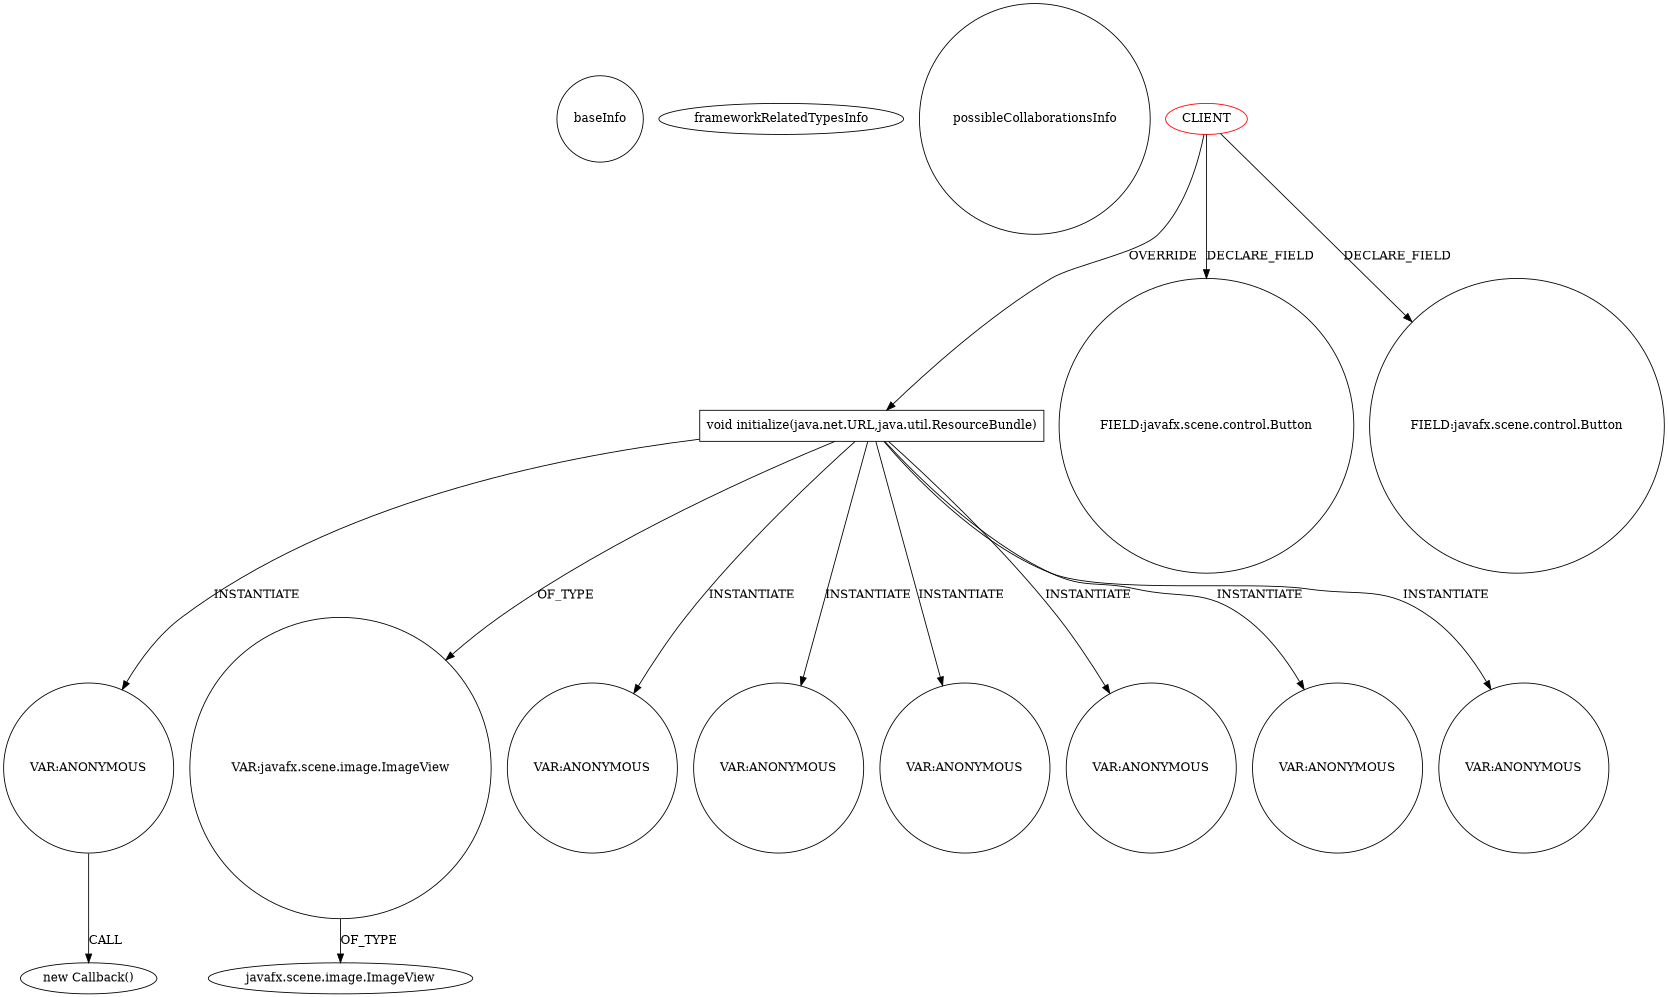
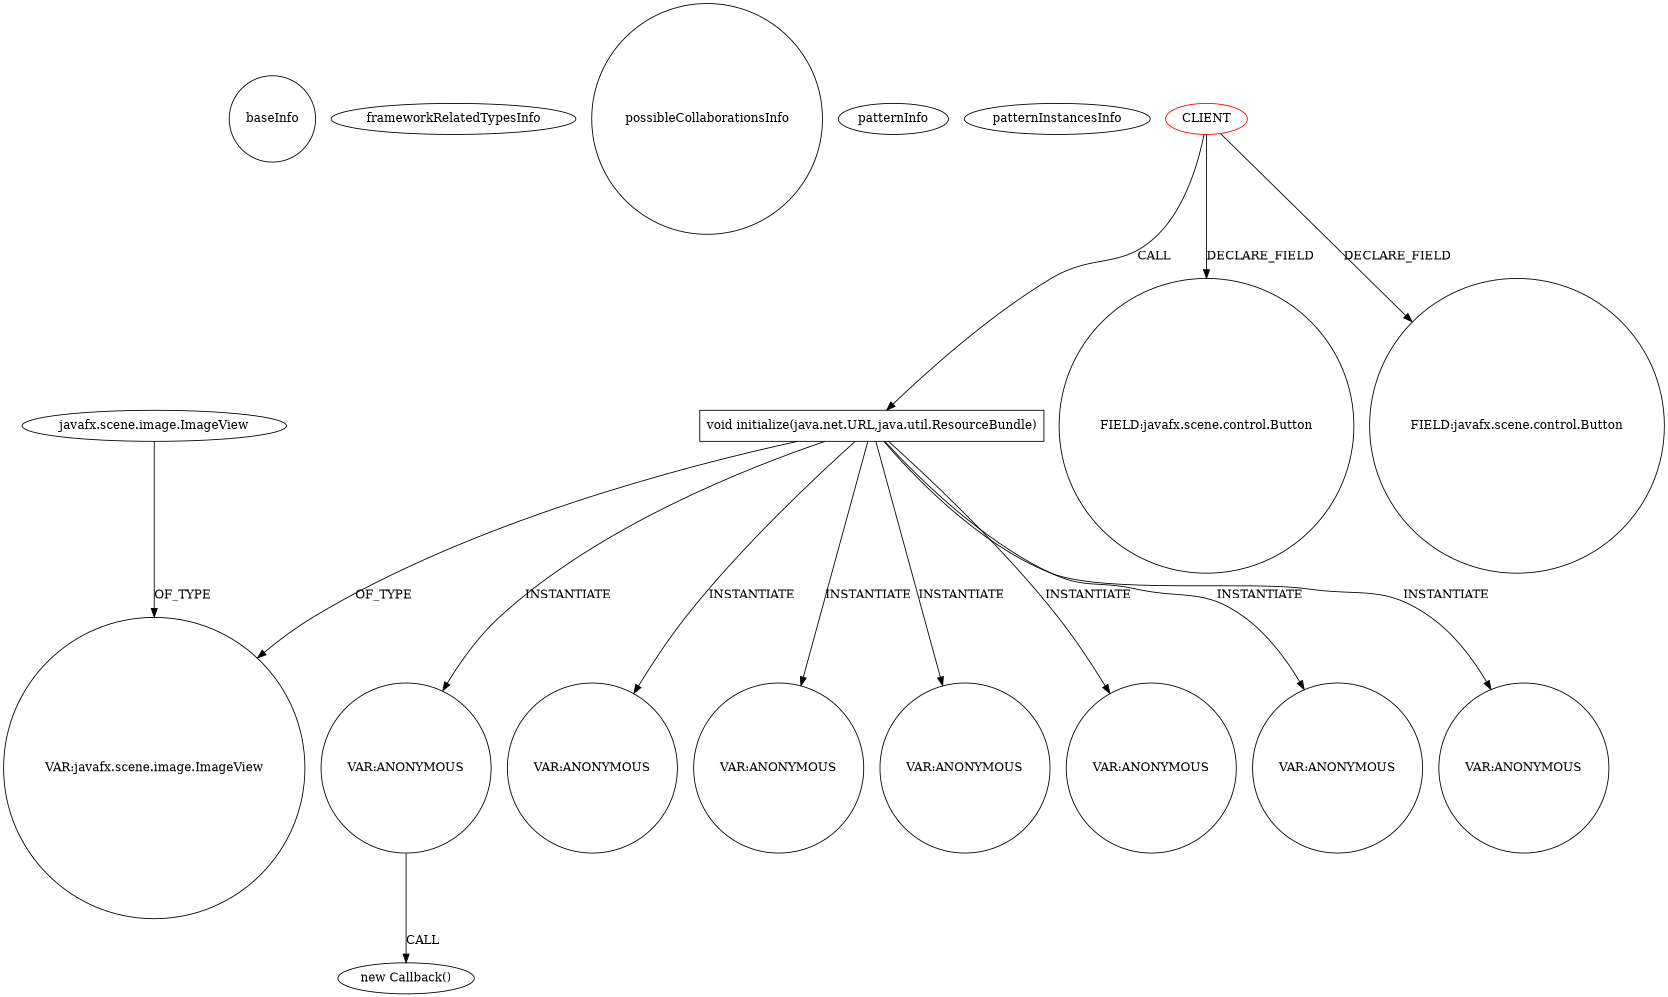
node "patternInfo": added
node "patternInstancesInfo": added
edge "CLIENT" -> "void initialize(java.net.URL,java.util.ResourceBundle)": label "OVERRIDE" -> "CALL"
edge "VAR:javafx.scene.image.ImageView" -> "javafx.scene.image.ImageView": reversed
